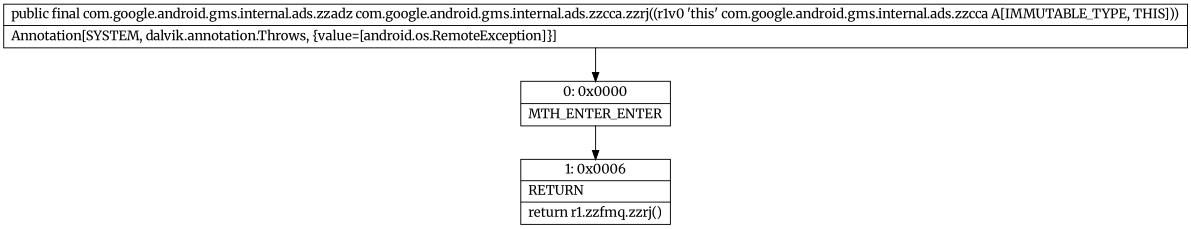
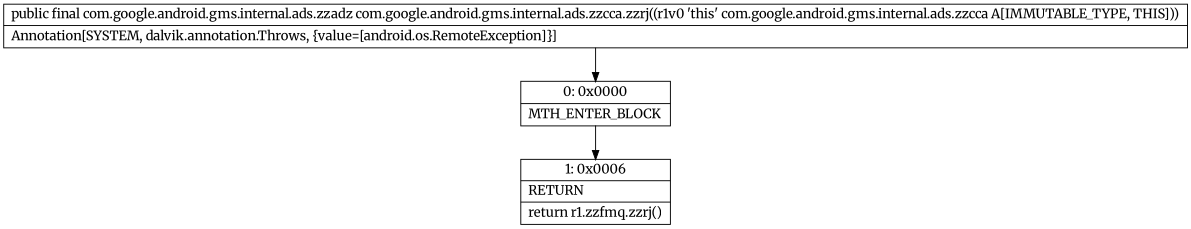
node "0: 0x0000": text "MTH_ENTER_ENTER" -> "MTH_ENTER_BLOCK"
